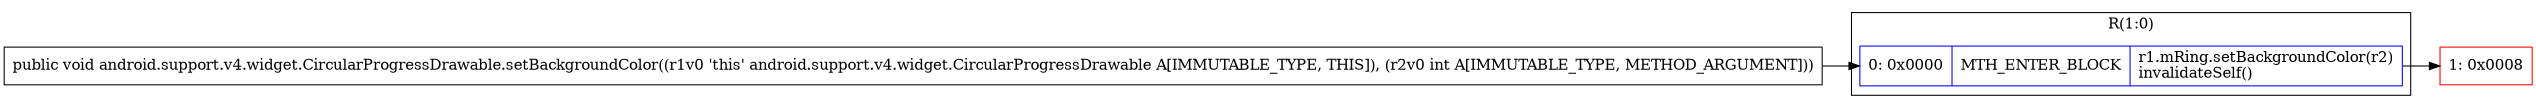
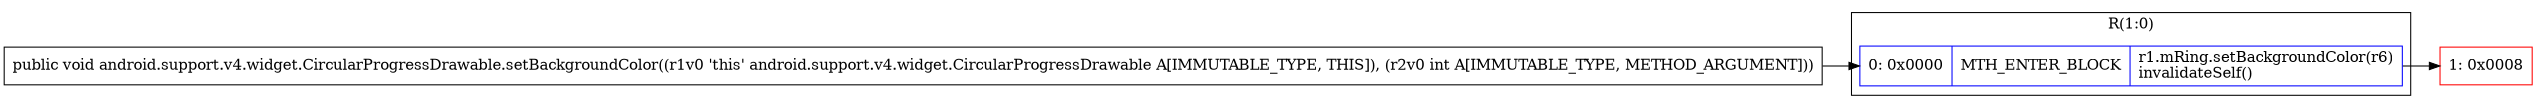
node "0: 0x0000": text "r1.mRing.setBackgroundColor(r2)" -> "r1.mRing.setBackgroundColor(r6)"
